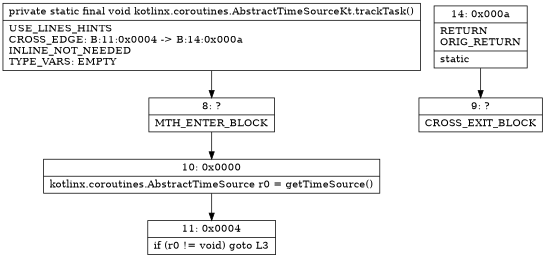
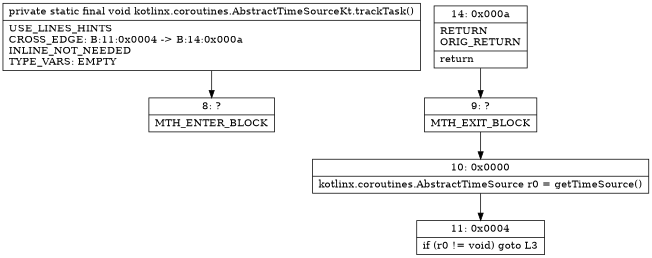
node "14: 0x000a": text "static" -> "return"
node "9: ?": text "CROSS_EXIT_BLOCK" -> "MTH_EXIT_BLOCK"
edge "8: ?" -> "10: 0x0000": now "9: ?" -> "10: 0x0000"
